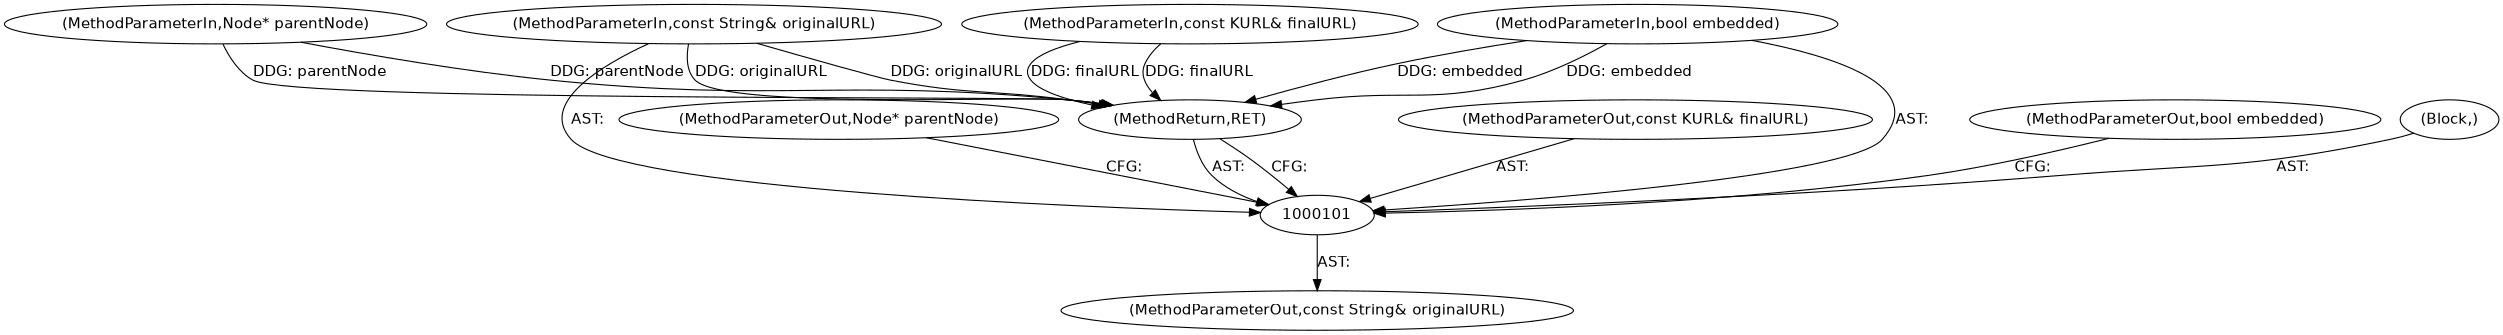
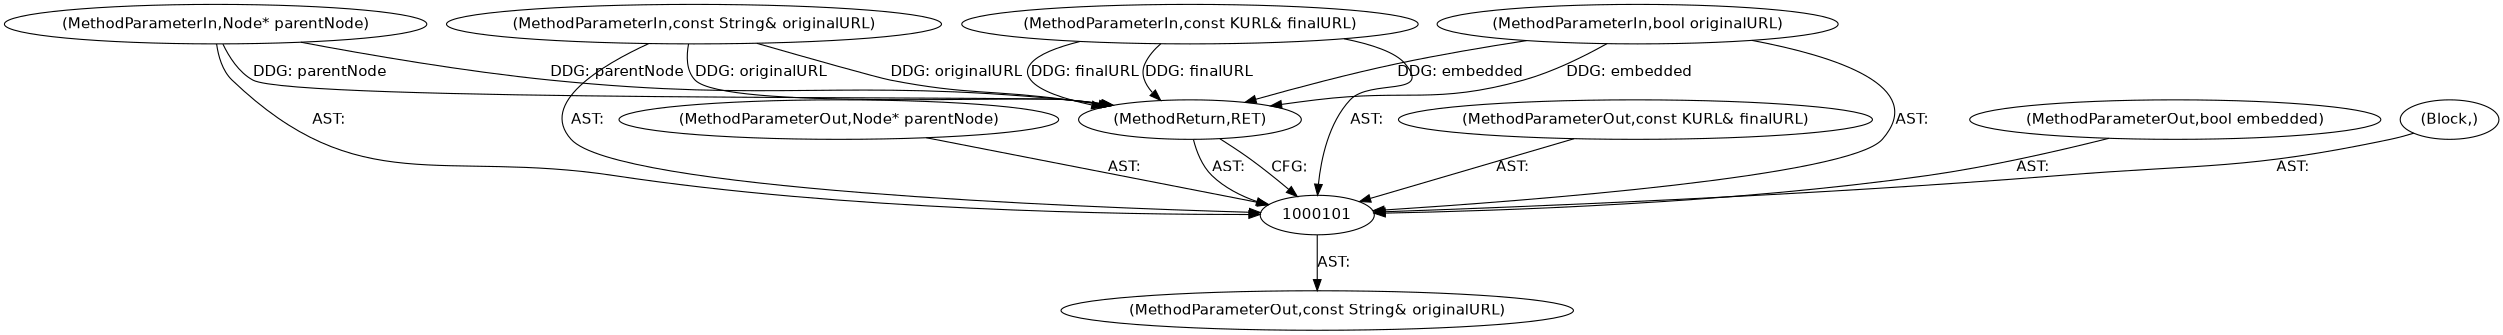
node "(MethodParameterIn,bool embedded)": label "(MethodParameterIn,bool embedded)" -> "(MethodParameterIn,bool originalURL)"
edge "(MethodParameterIn,const KURL& finalURL)" -> "1000101": added, label "AST:"
edge "(MethodParameterOut,Node* parentNode)" -> "1000101": label "CFG: " -> "AST: "
edge "(MethodParameterOut,bool embedded)" -> "1000101": label "CFG: " -> "AST: "
edge "(MethodParameterIn,Node* parentNode)" -> "1000101": added, label "AST:"
